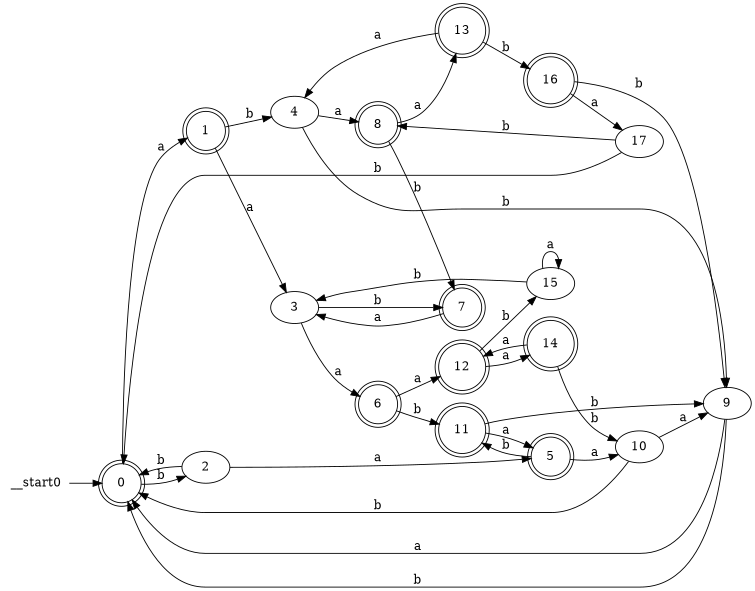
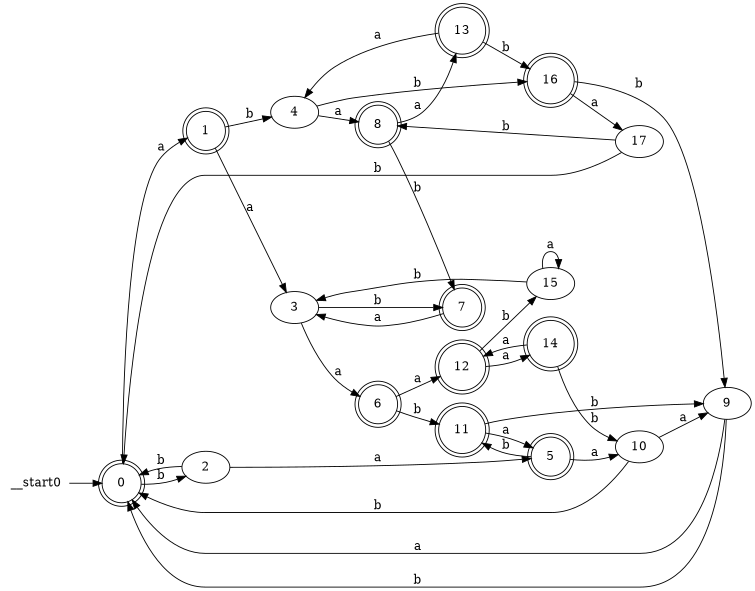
edge "4" -> "9": now "4" -> "16"
